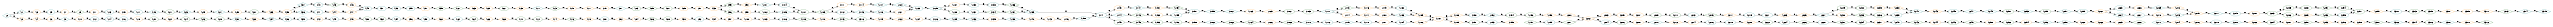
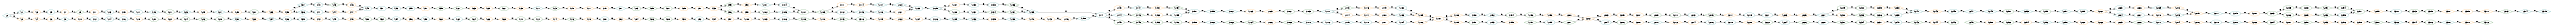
edge "S246" -> "S248": removed, label "C"
edge "S268" -> "S271": added, label "C"
